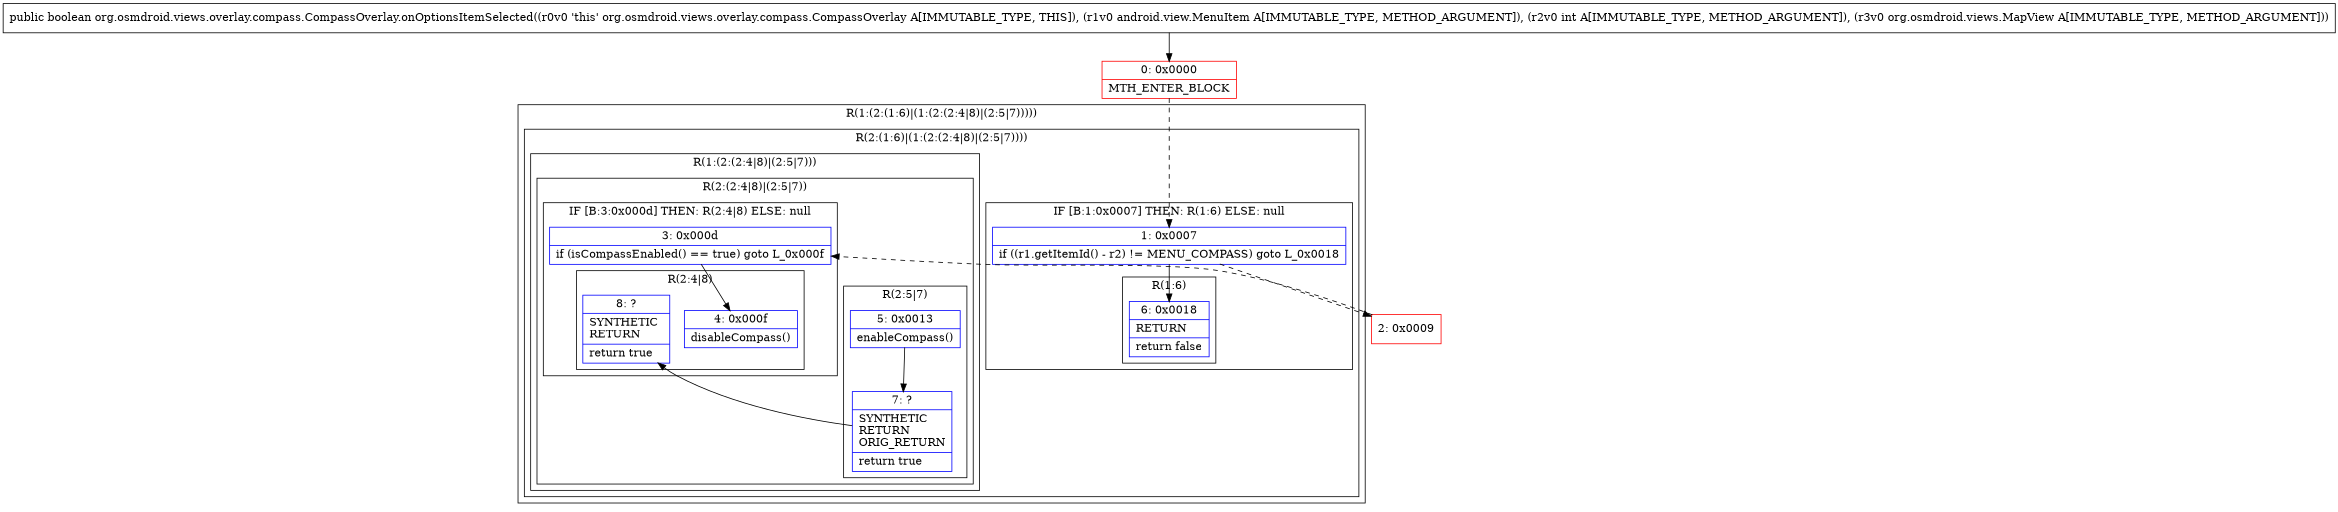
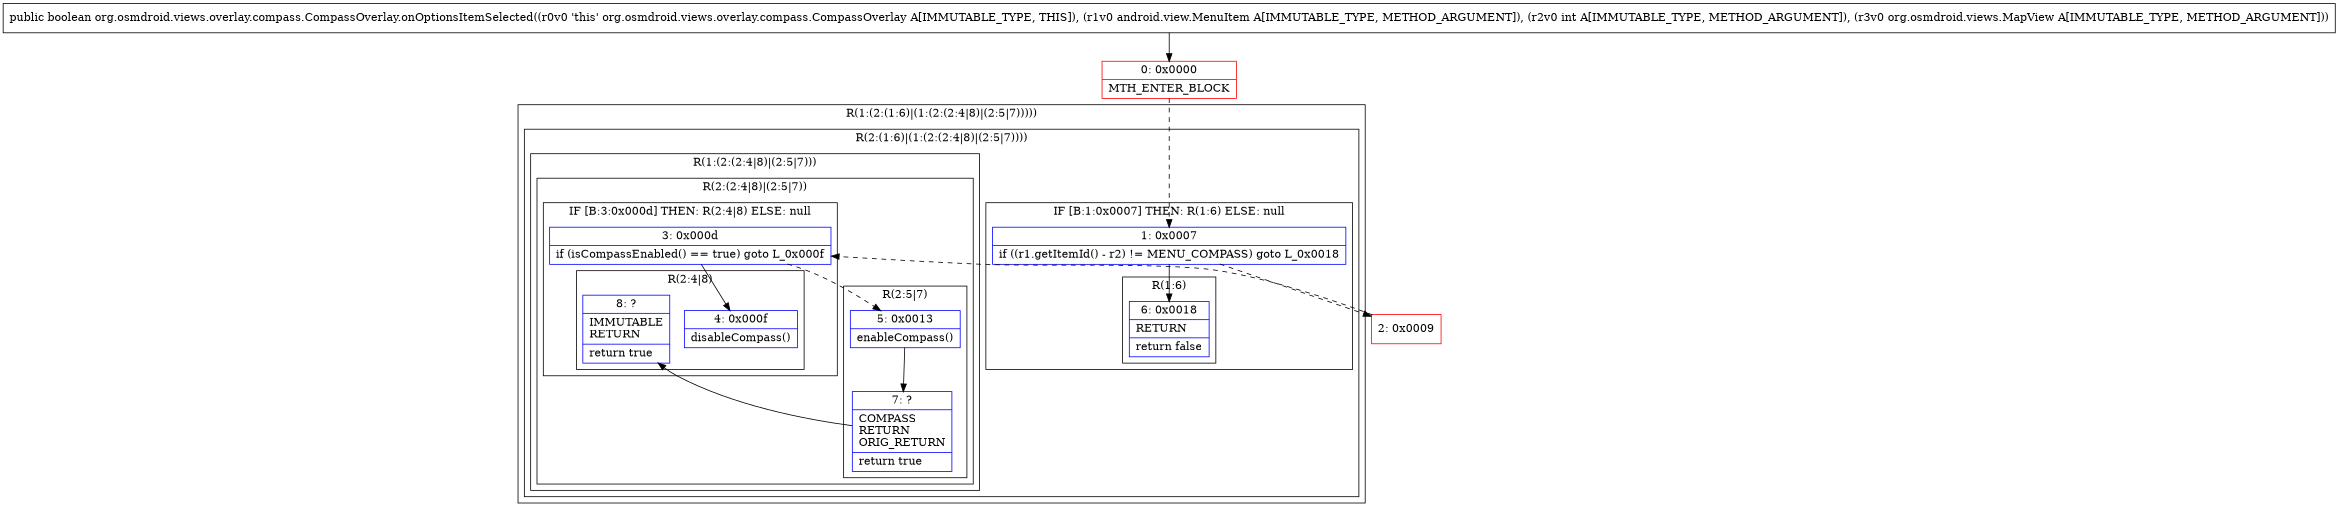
edge "3: 0x000d" -> "5: 0x0013": added
node "8: ?": text "SYNTHETIC" -> "IMMUTABLE"
node "7: ?": text "SYNTHETIC" -> "COMPASS"
